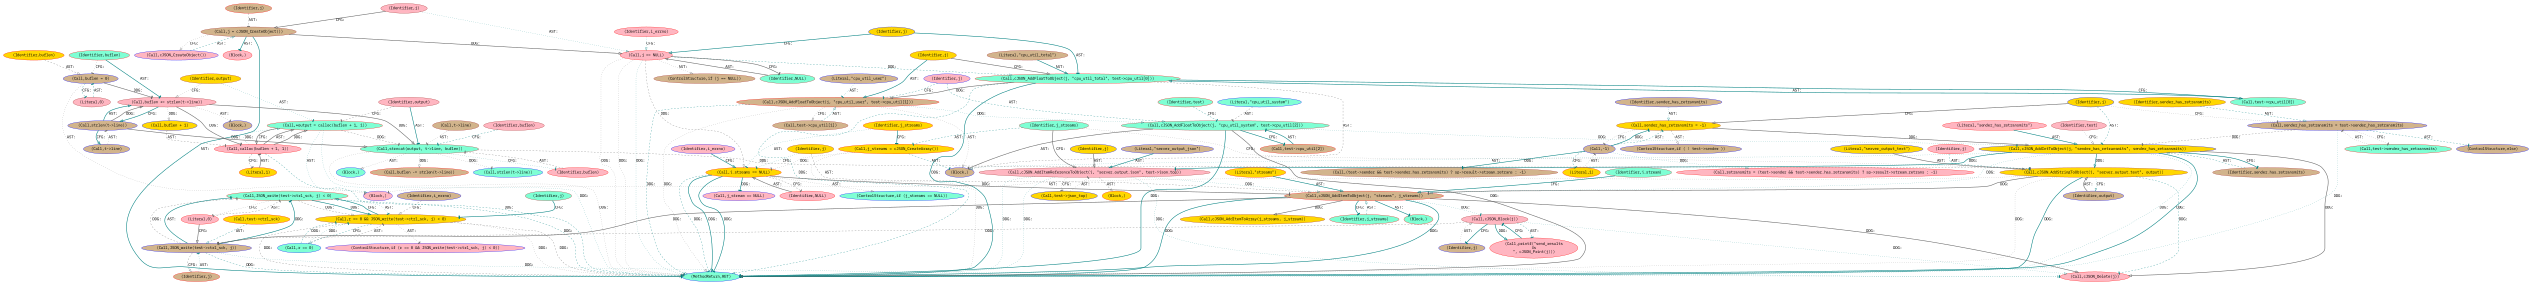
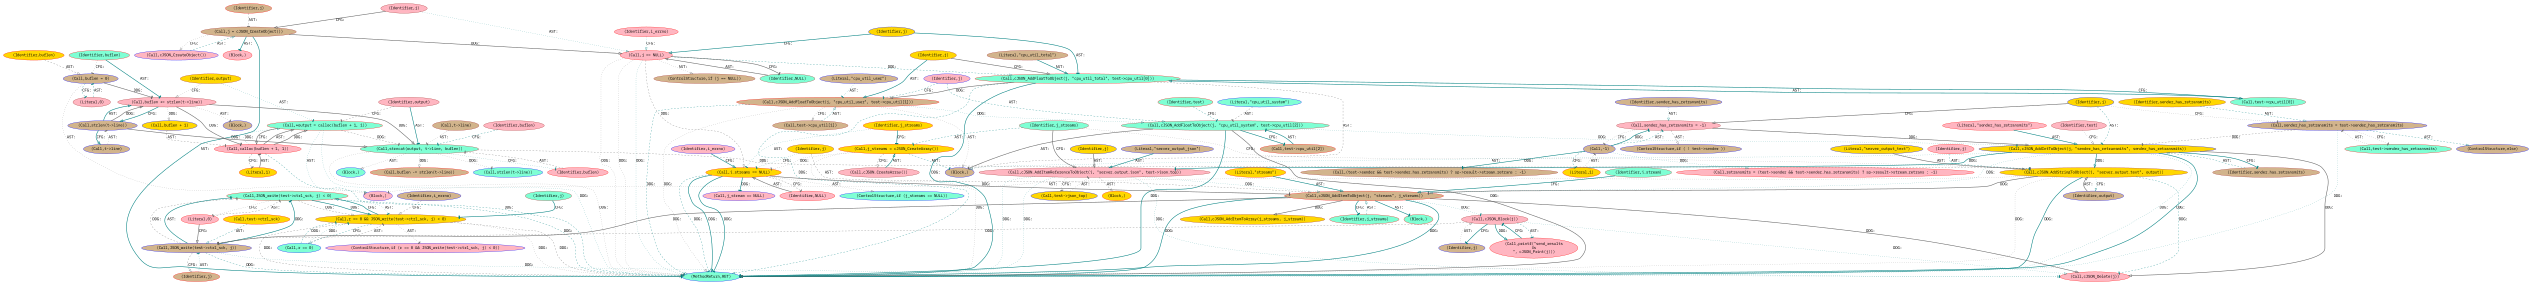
node "(Call,sender_has_retransmits = -1)": fillcolor gold -> lightpink
edge "(Call,sender_has_retransmits = test->sender_has_retransmits)" -> "(ControlStructure,else)": arrowhead tee -> onormal
node "(Call,cJSON_CreateArray())": added
